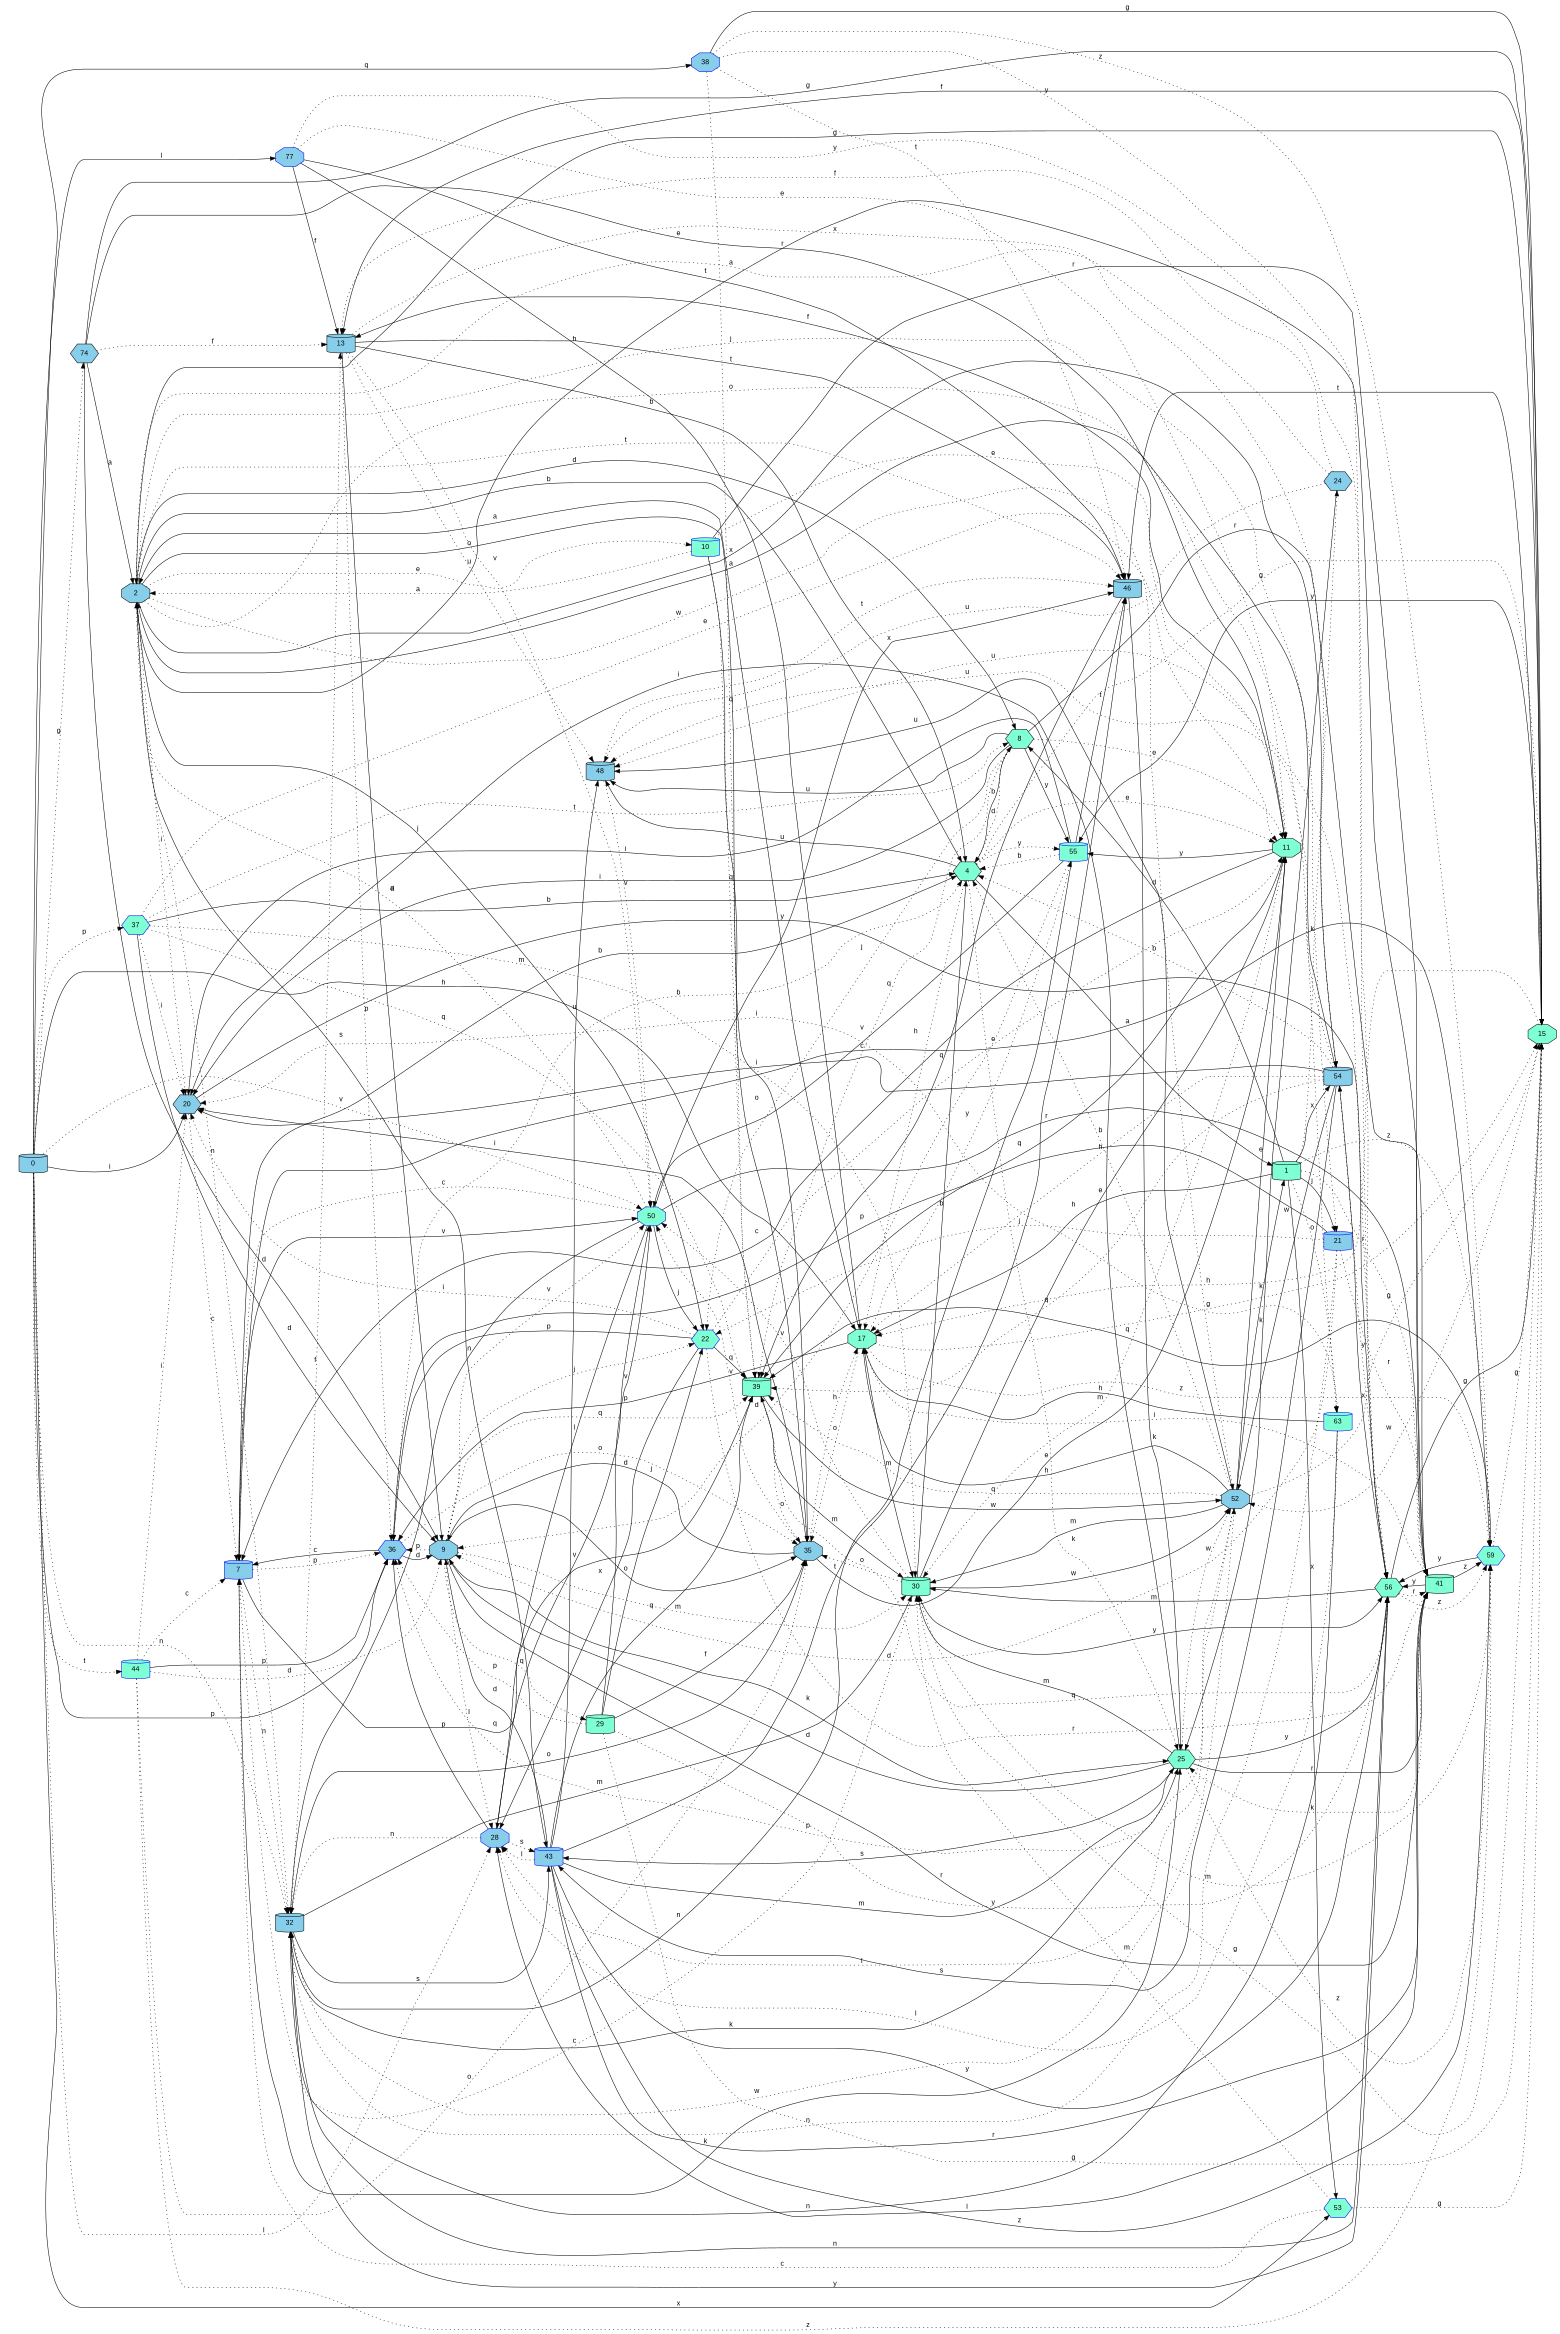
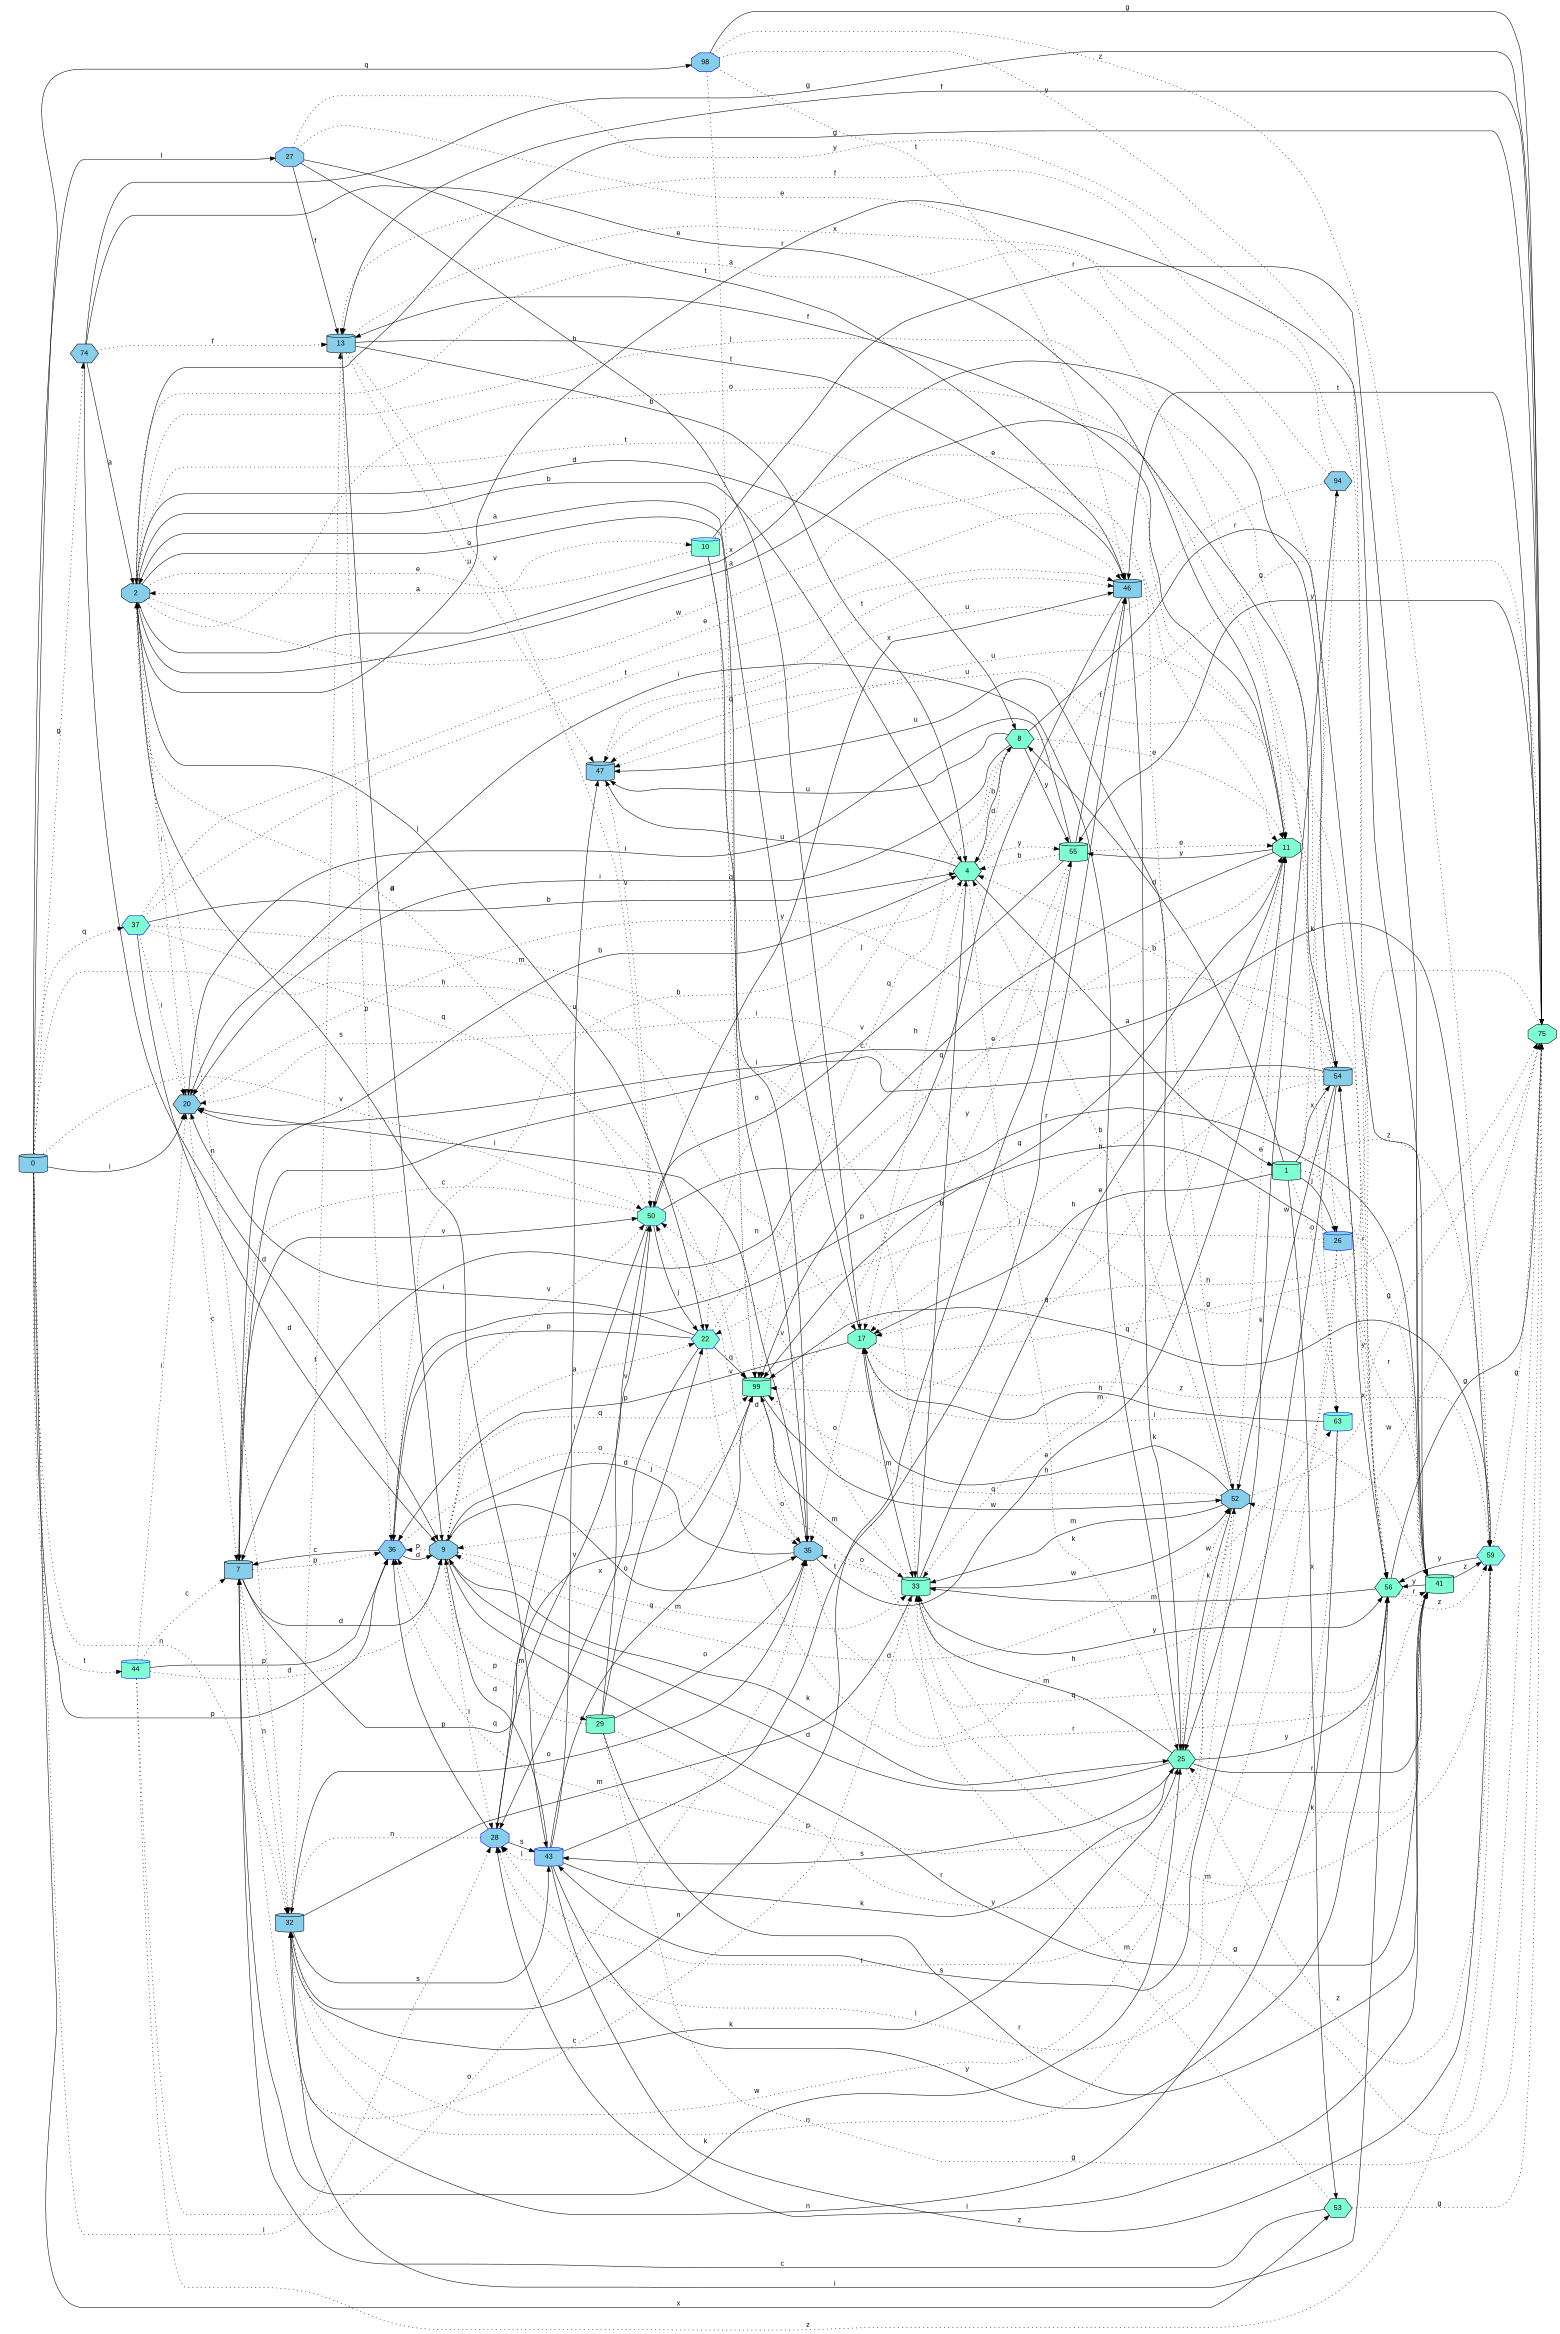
node "38": label "38" -> "98"
node "77": label "77" -> "27"
node "24": label "24" -> "94"
node "48": label "48" -> "47"
edge "4" -> "11": now "55" -> "11"
edge "37" -> "8": now "37" -> "46"
node "55": color blue -> black
edge "0" -> "37": label "p" -> "q"
edge "0" -> "17": style solid -> dotted
edge "20" -> "56": style solid -> dotted
node "15": label "15" -> "75"
edge "52" -> "11": style solid -> dotted
edge "11" -> "7": label "c" -> "n"
node "21": label "21" -> "26"
edge "22" -> "20": style dotted -> solid
edge "52" -> "1": now "52" -> "25"
edge "9" -> "22": label "j" -> "a"
node "39": label "39" -> "99"
edge "35" -> "17": now "35" -> "63"
edge "50" -> "32": removed, label "n"
node "7": color blue -> black
node "30": label "30" -> "33"
edge "7" -> "9": added, label "d"
edge "29" -> "35": label "f" -> "o"
edge "9" -> "29": label "q" -> "m"
edge "28" -> "43": style dotted -> solid
edge "43" -> "25": label "m" -> "k"
edge "43" -> "41": now "29" -> "41"
node "53": color blue -> black
edge "56" -> "32": removed, label "n"
edge "53" -> "7": style dotted -> solid
edge "32" -> "56": label "y" -> "i"
